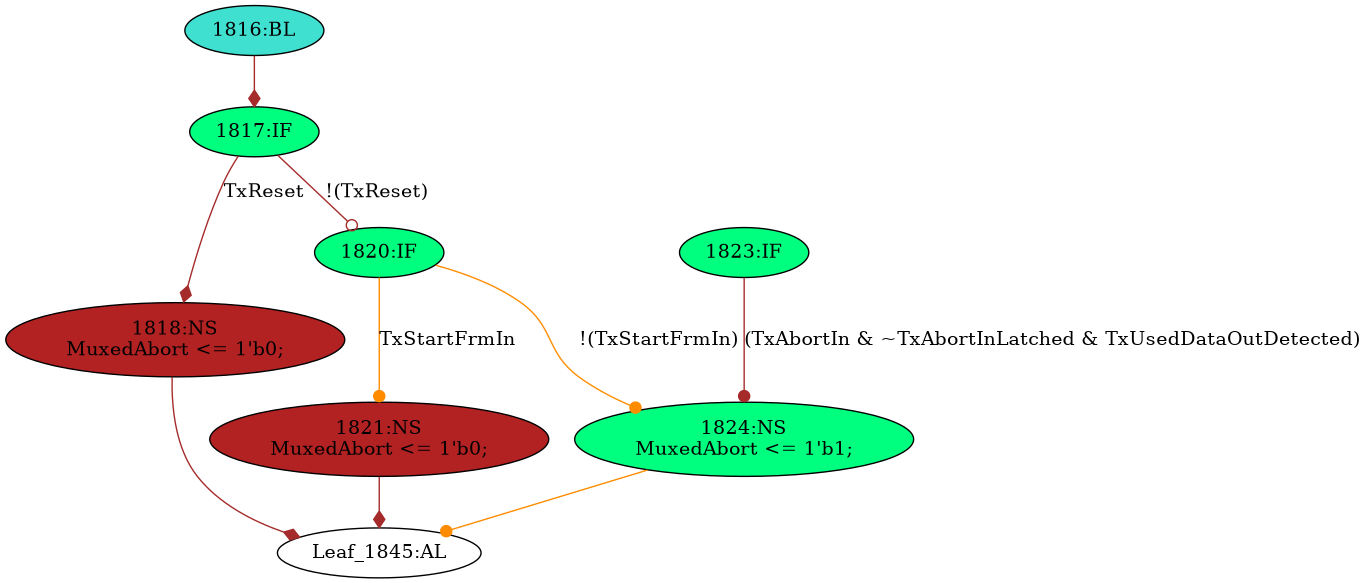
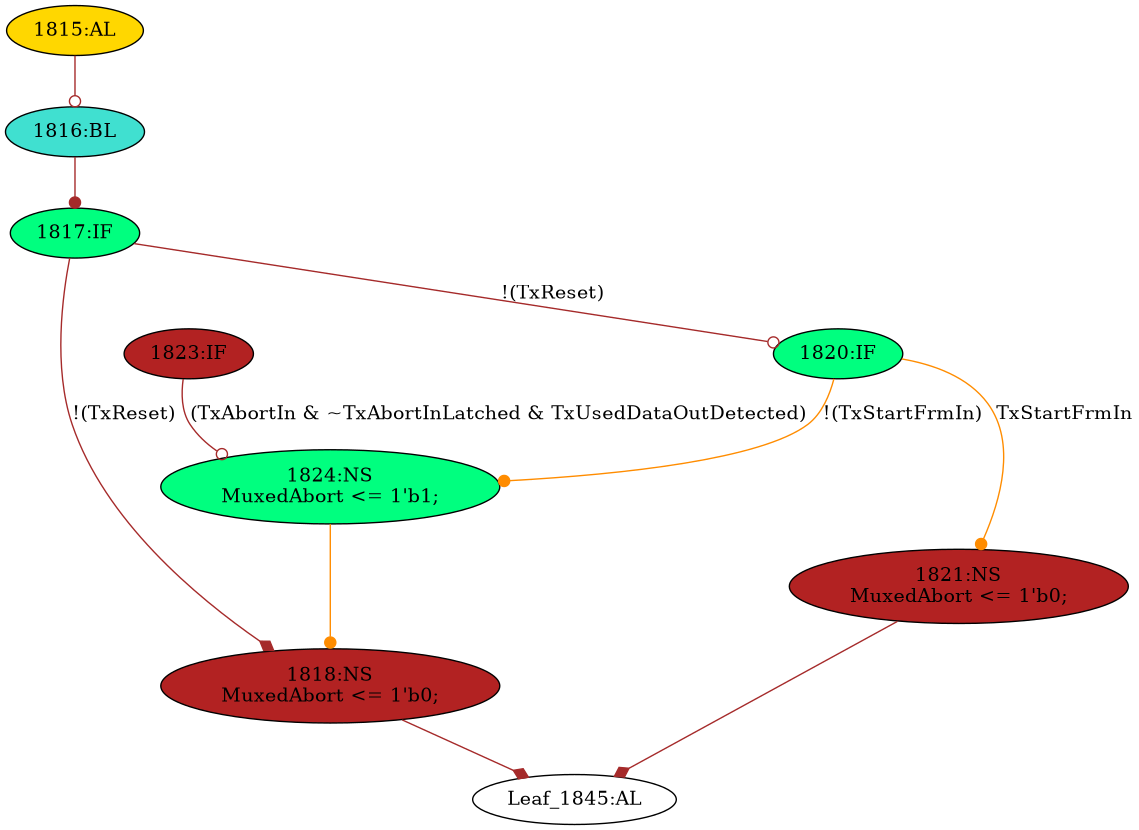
node "1815:AL": added
edge "1816:BL" -> "1817:IF": arrowhead diamond -> dot
edge "1817:IF" -> "1818:NS MuxedAbort <= 1'b0;": label "TxReset" -> "!(TxReset)"
node "1823:IF": fillcolor springgreen -> firebrick
edge "1823:IF" -> "1824:NS MuxedAbort <= 1'b1;": arrowhead dot -> odot
edge "1824:NS MuxedAbort <= 1'b1;" -> "Leaf_1845:AL": now "1824:NS MuxedAbort <= 1'b1;" -> "1818:NS MuxedAbort <= 1'b0;"
